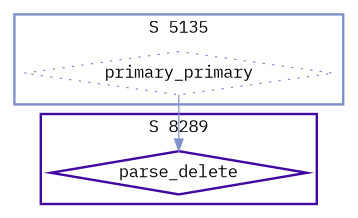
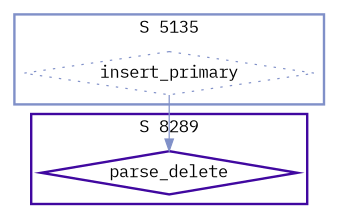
node "primary_primary": label "primary_primary" -> "insert_primary"
